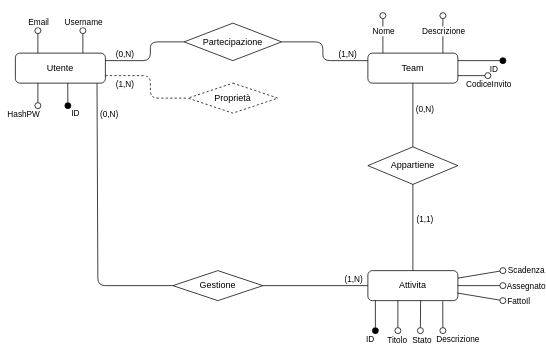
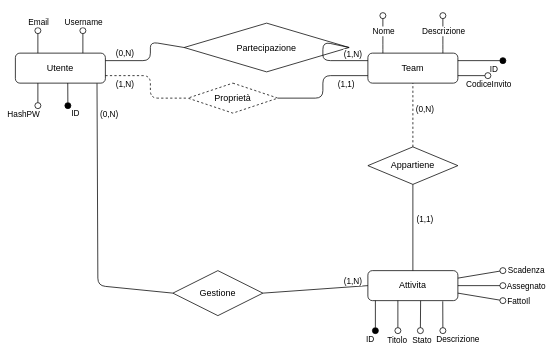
node "Partecipazione": size 98x38 -> 165x49
edge "Team" -- "Proprietà": added, label "(1,1)"
edge "Team" -- "Appartiene": style solid -> dashed
node "Gestione": size 90x30 -> 90x45
